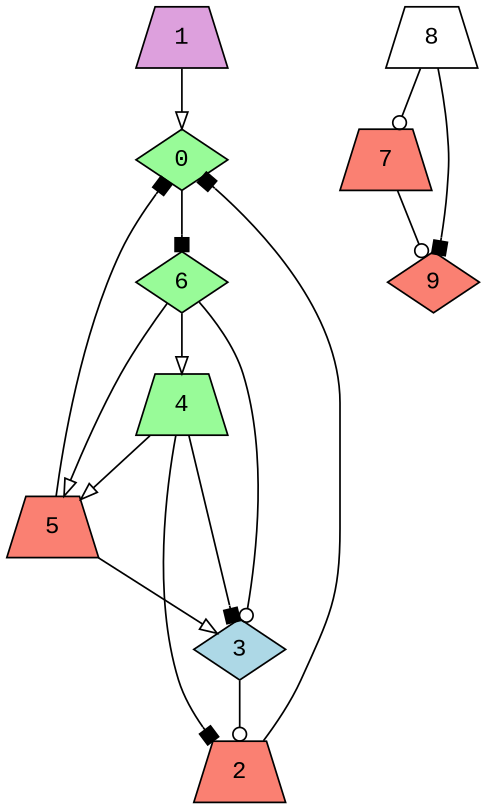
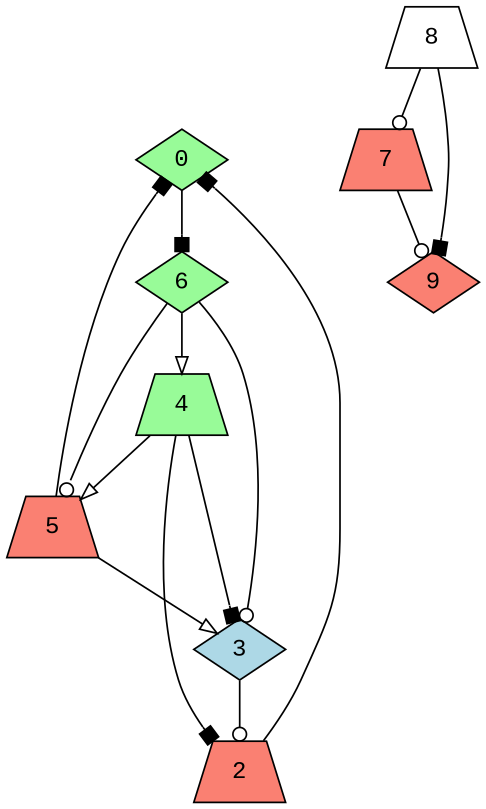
node "1": removed
edge "6" -> "5": arrowhead onormal -> odot
